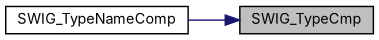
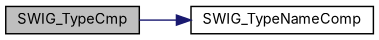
edge "SWIG_TypeNameComp" -> "SWIG_TypeCmp": reversed
